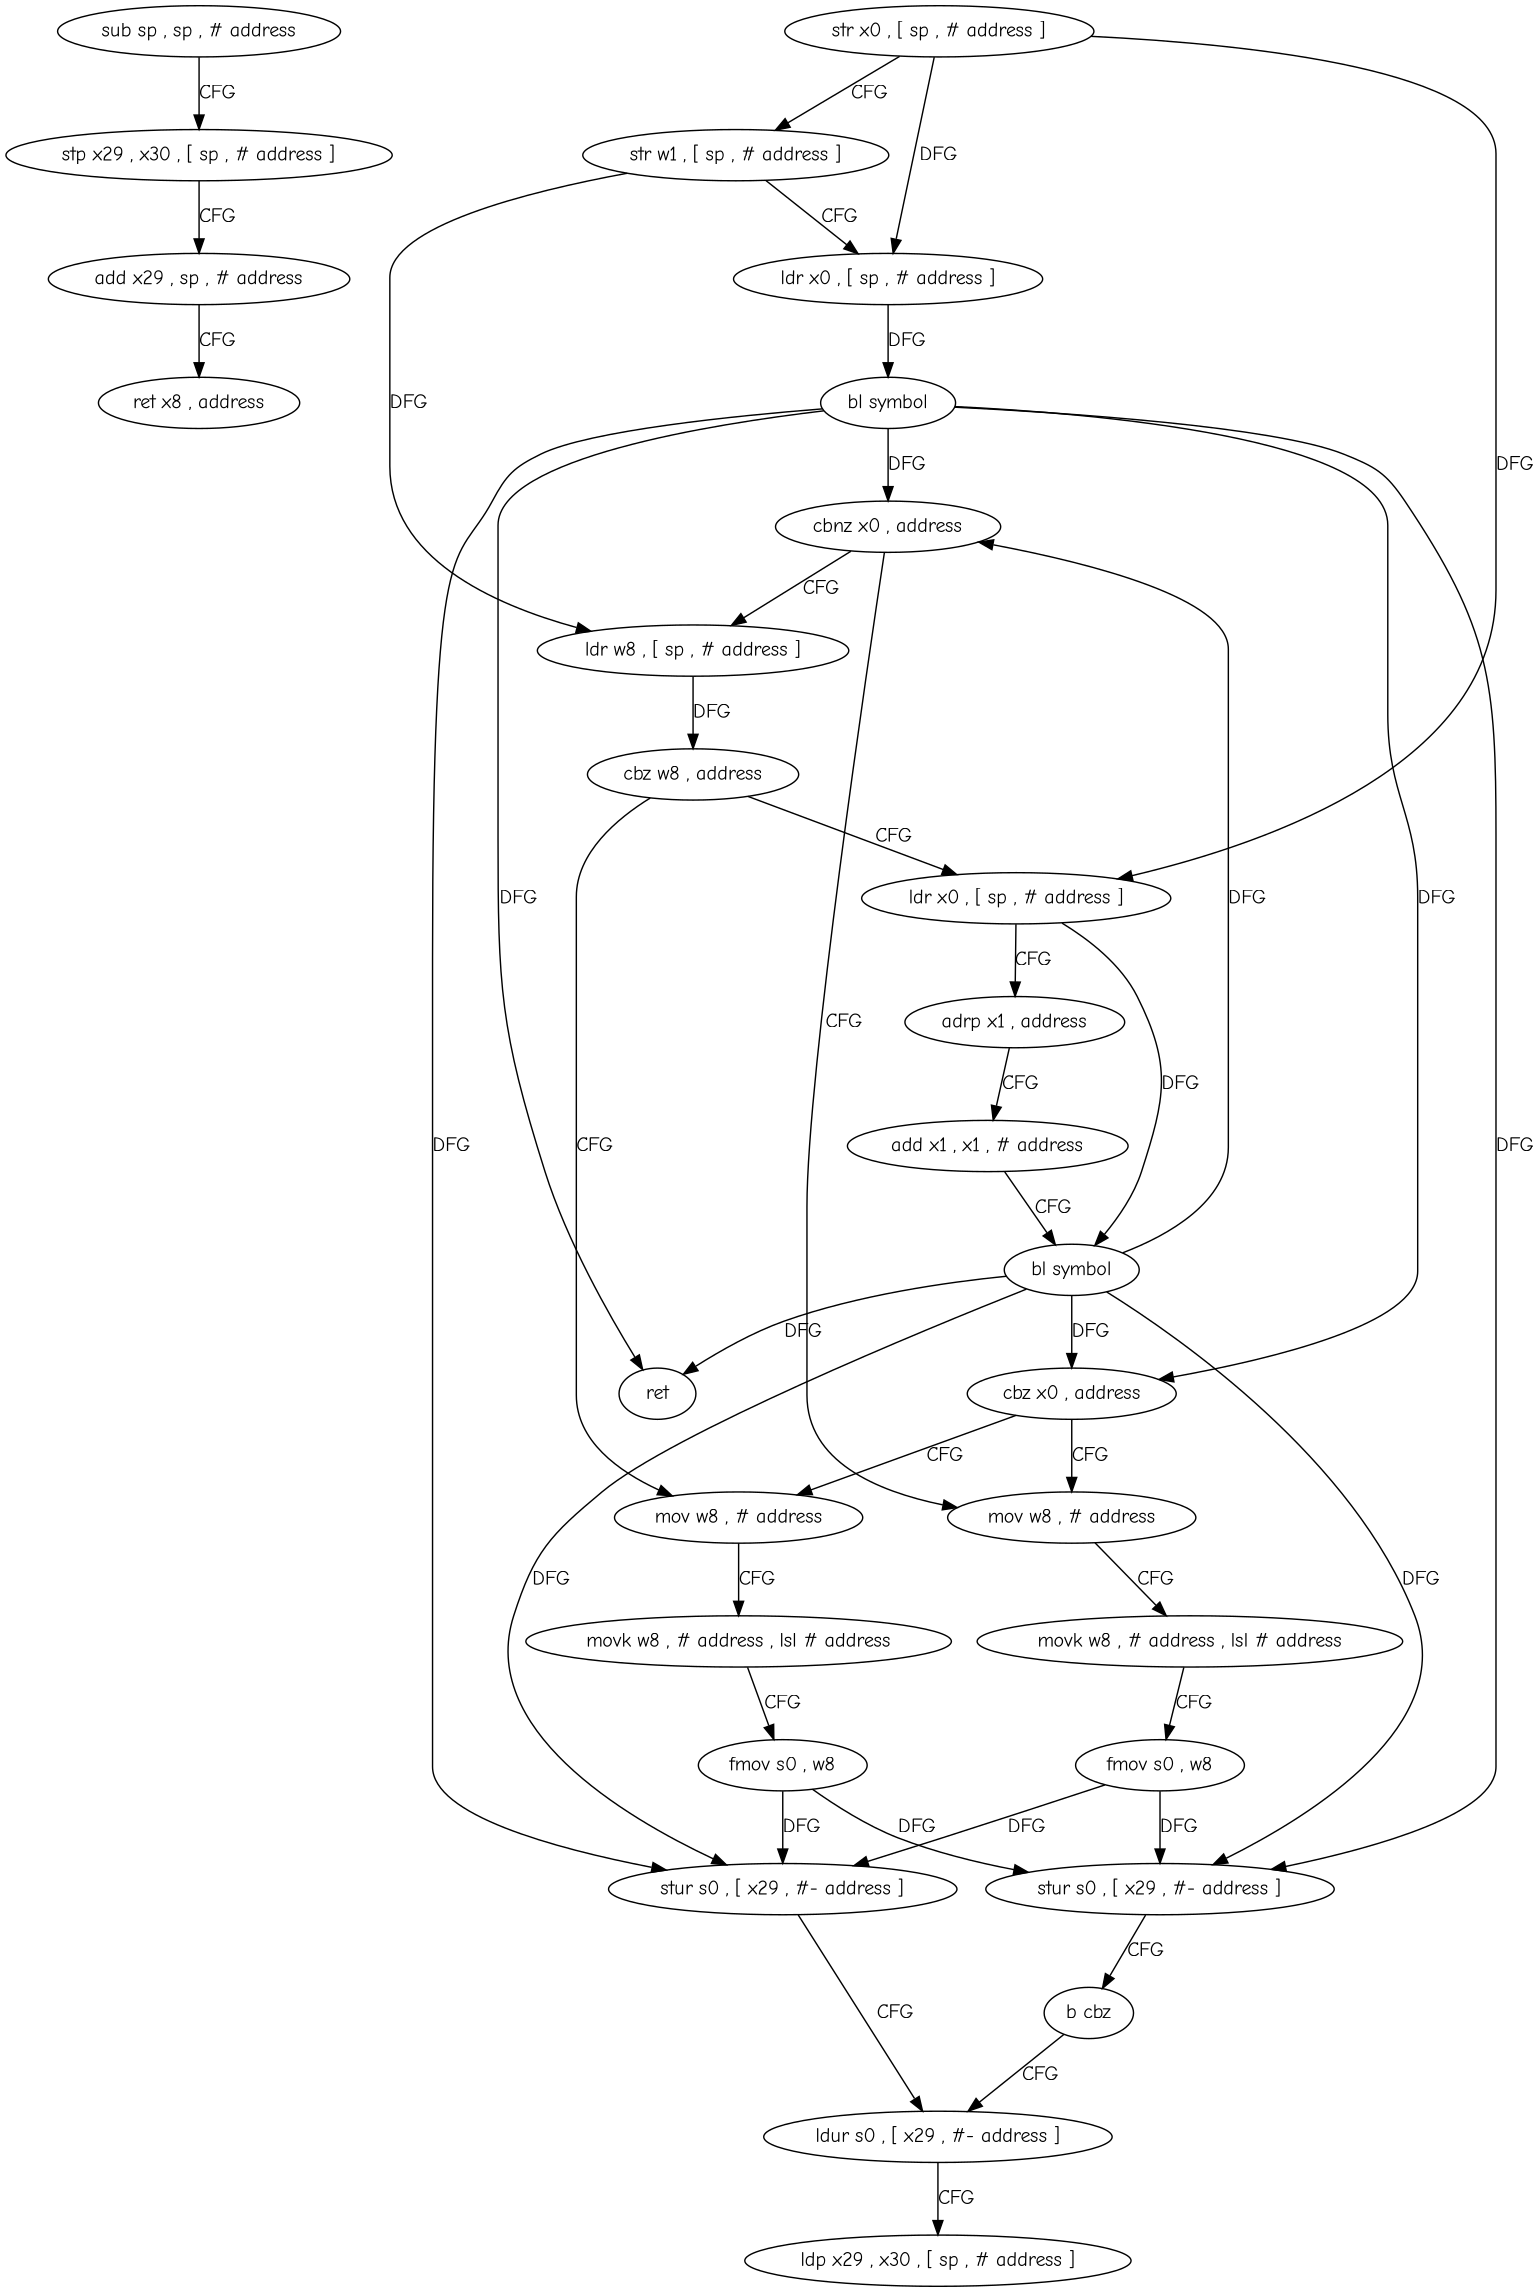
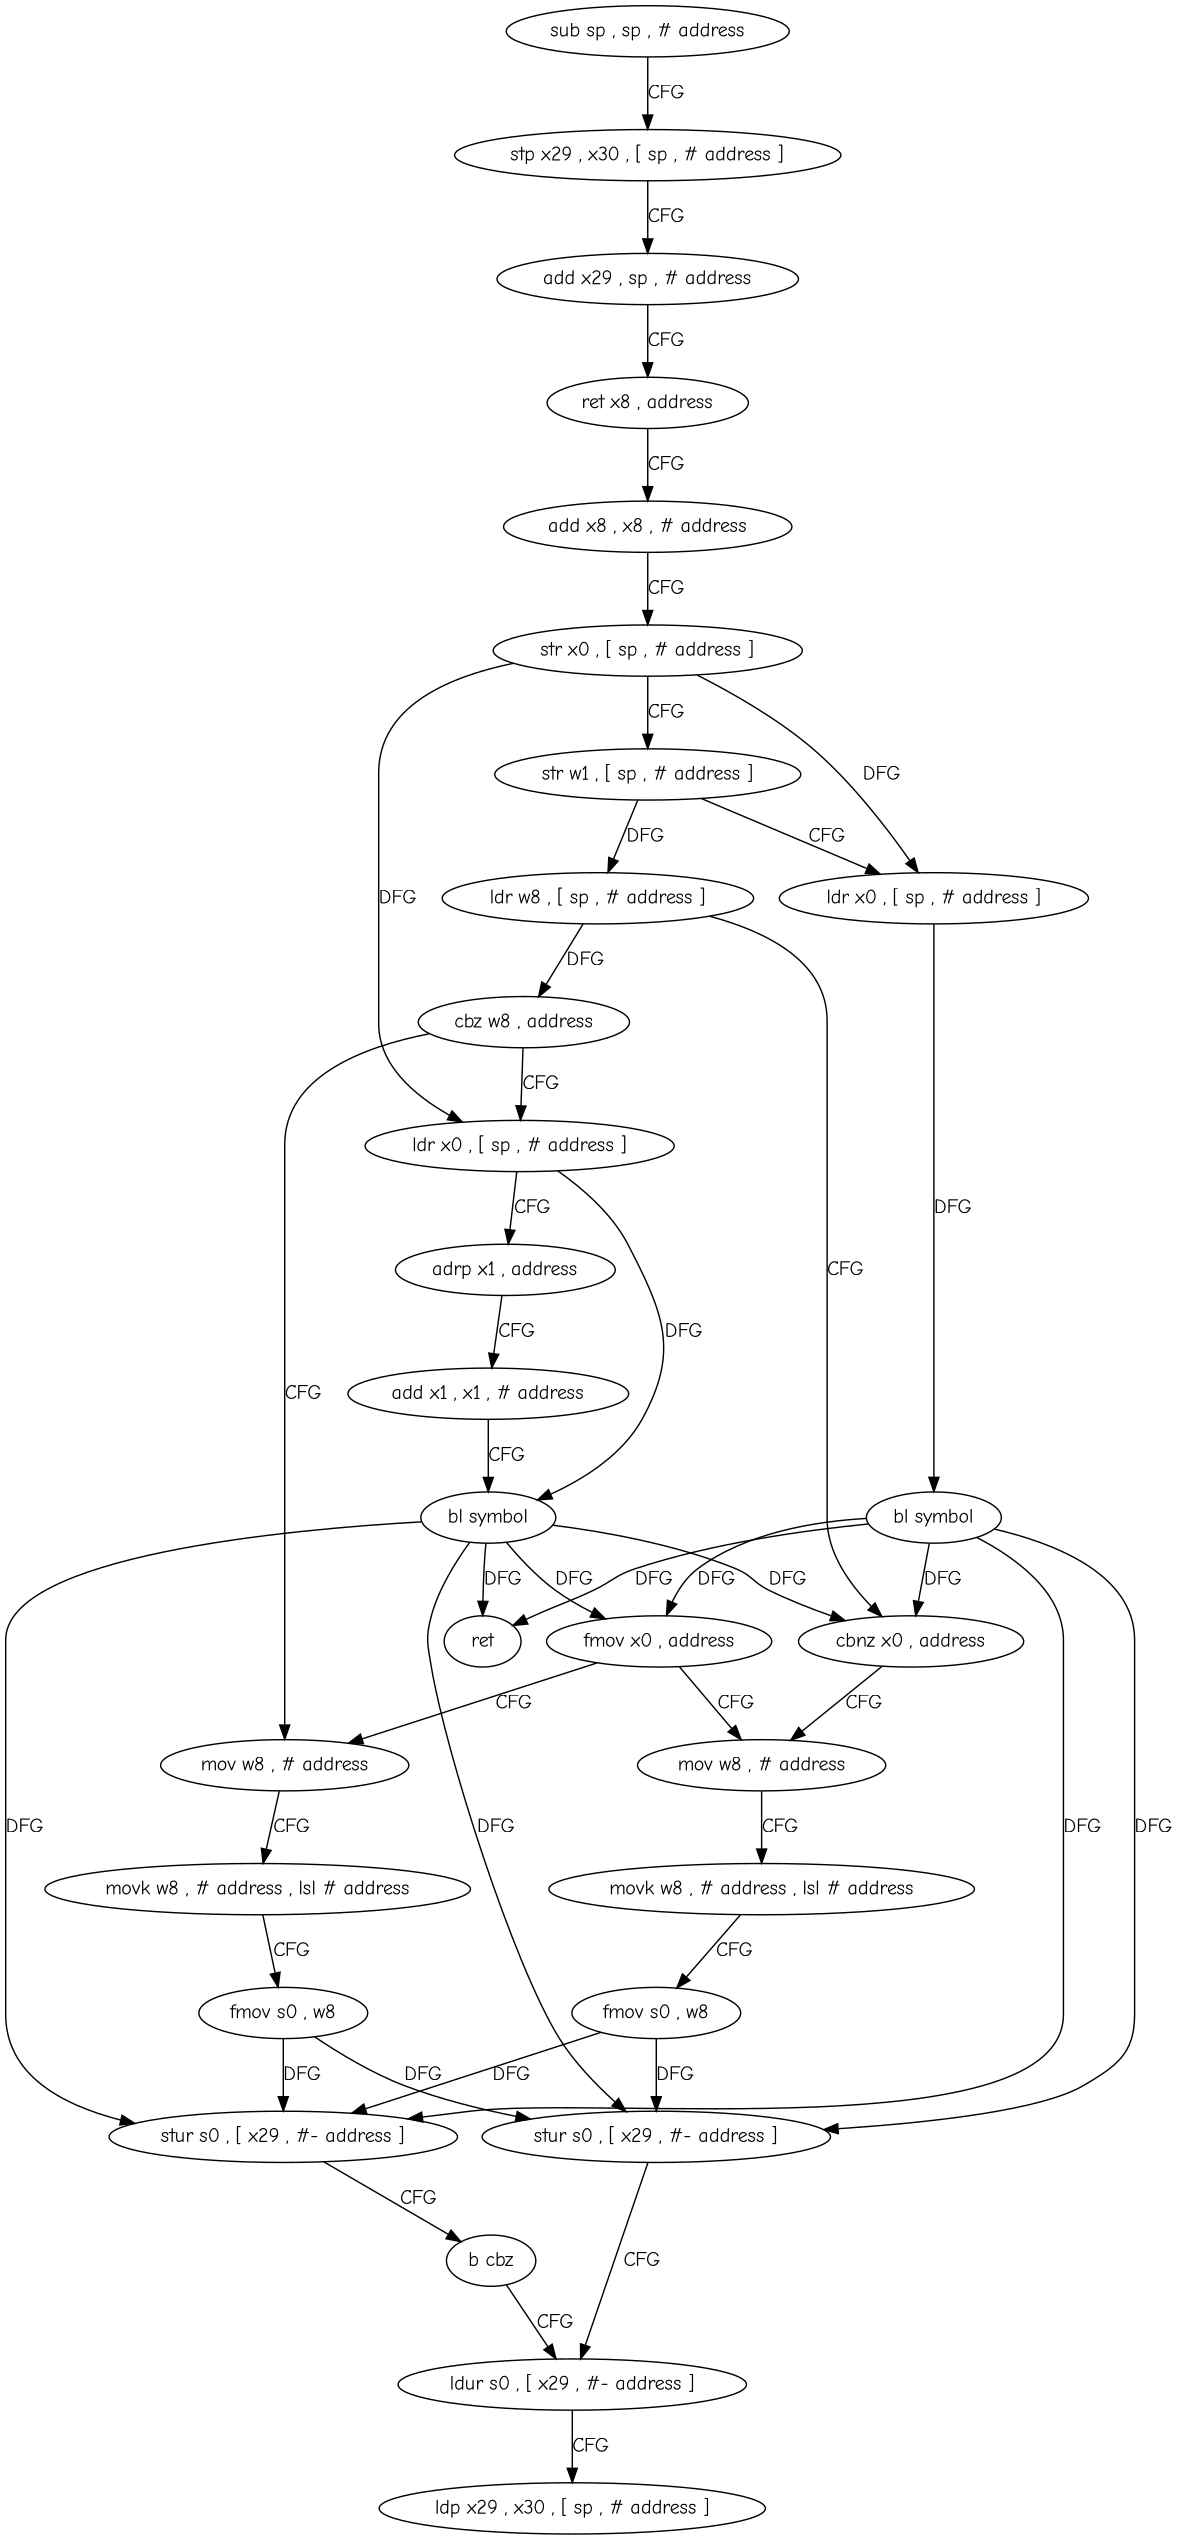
node "add x8 , x8 , # address": added
edge "cbnz x0 , address" -> "ldr w8 , [ sp , # address ]": reversed
node "cbz x0 , address": label "cbz x0 , address" -> "fmov x0 , address"
